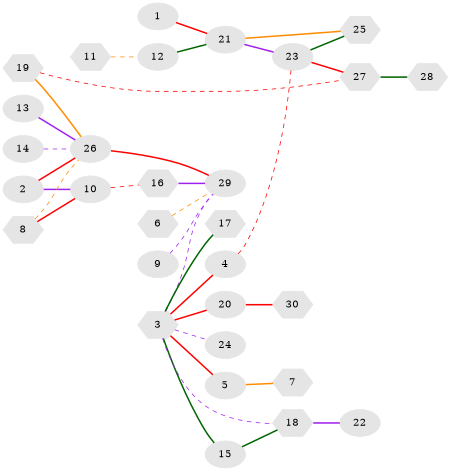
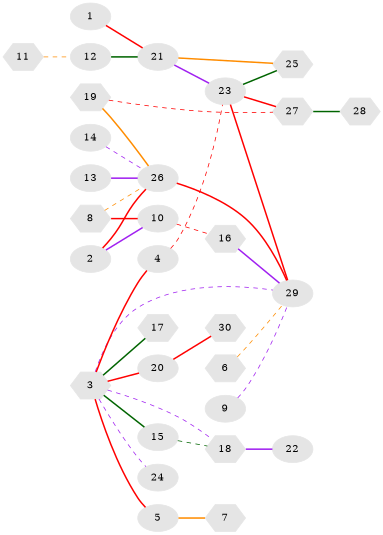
edge "23" -- "29": added
edge "18" -- "15": style bold -> dashed
